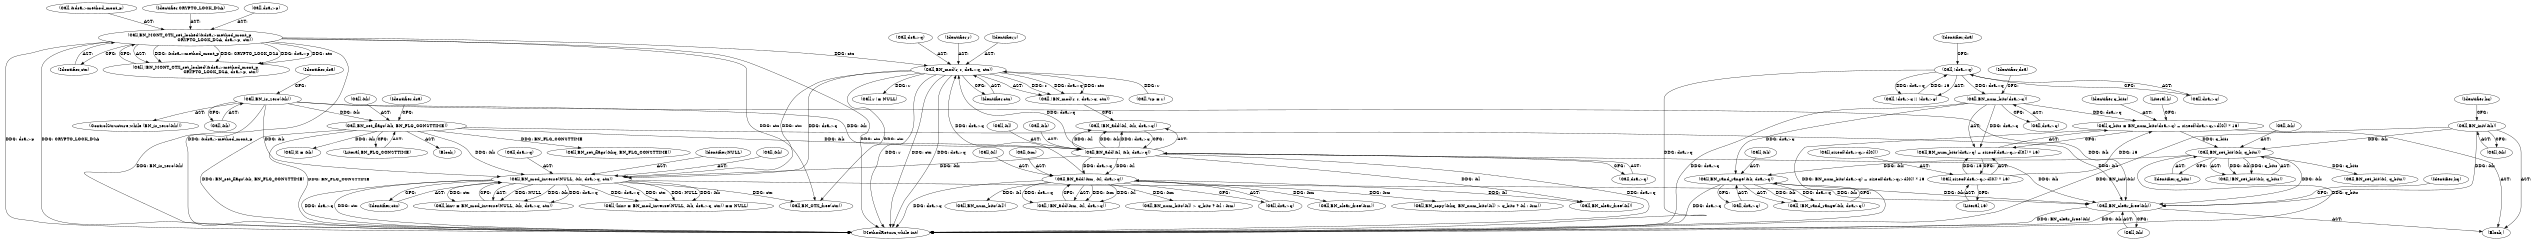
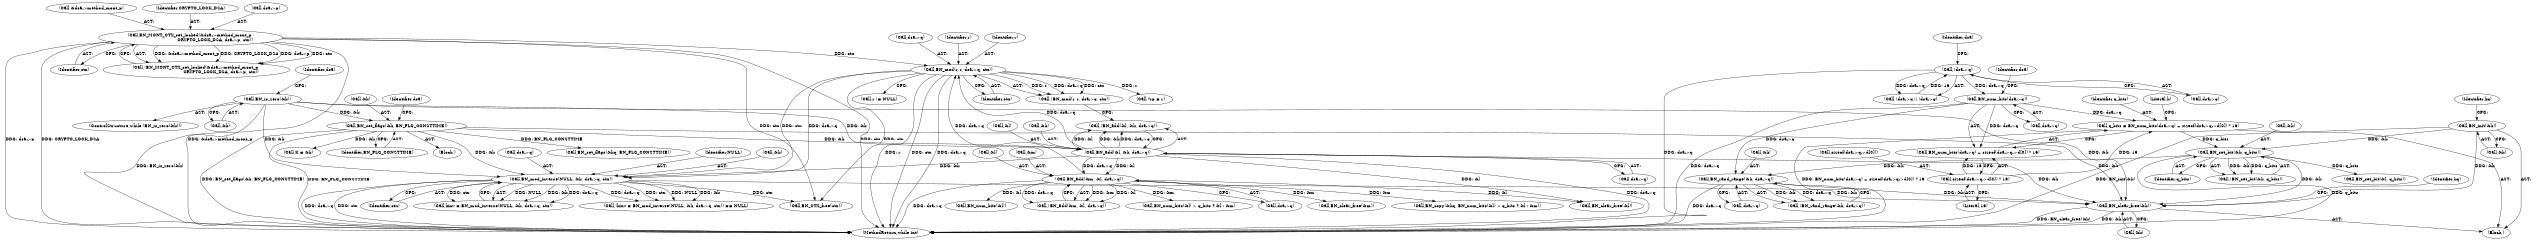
edge "(Call,*rp = r)" -> "(Call,BN_mod(r, r, dsa->q, ctx))": reversed
edge "(Call,BN_mod(r, r, dsa->q, ctx))" -> "(Call,r != NULL)": label "DDG: r" -> "CFG: "
node "(Literal,BN_FLG_CONSTTIME)": label "(Literal,BN_FLG_CONSTTIME)" -> "(Identifier,BN_FLG_CONSTTIME)"
